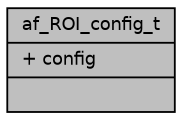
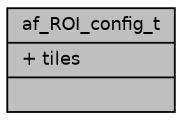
node "af_ROI_config_t": text "+ config" -> "+ tiles"
